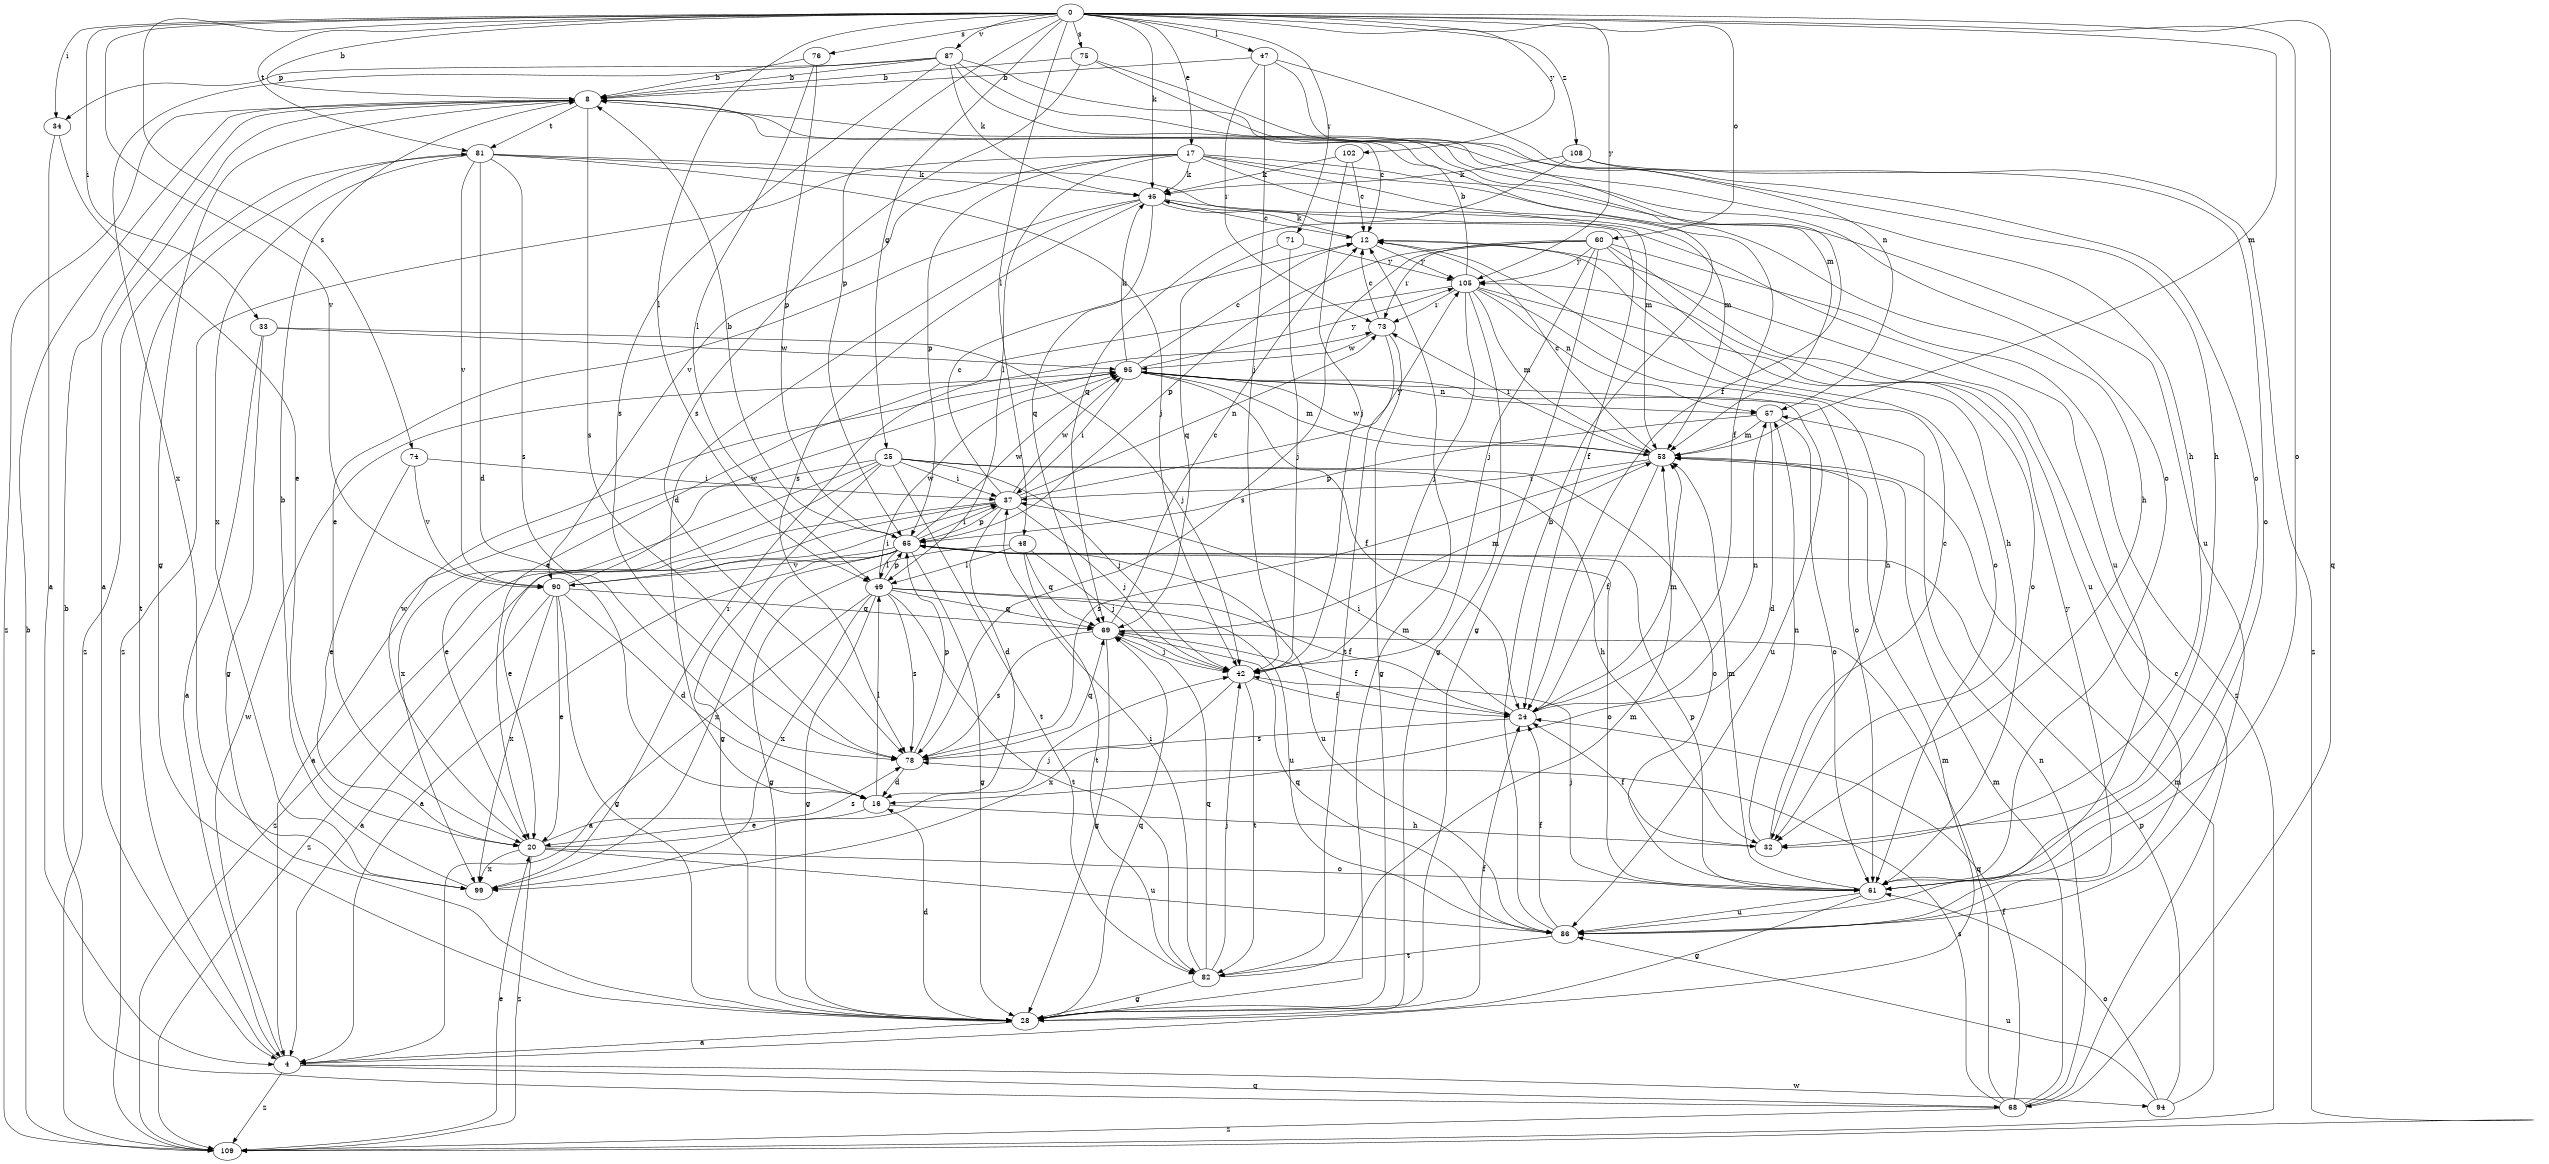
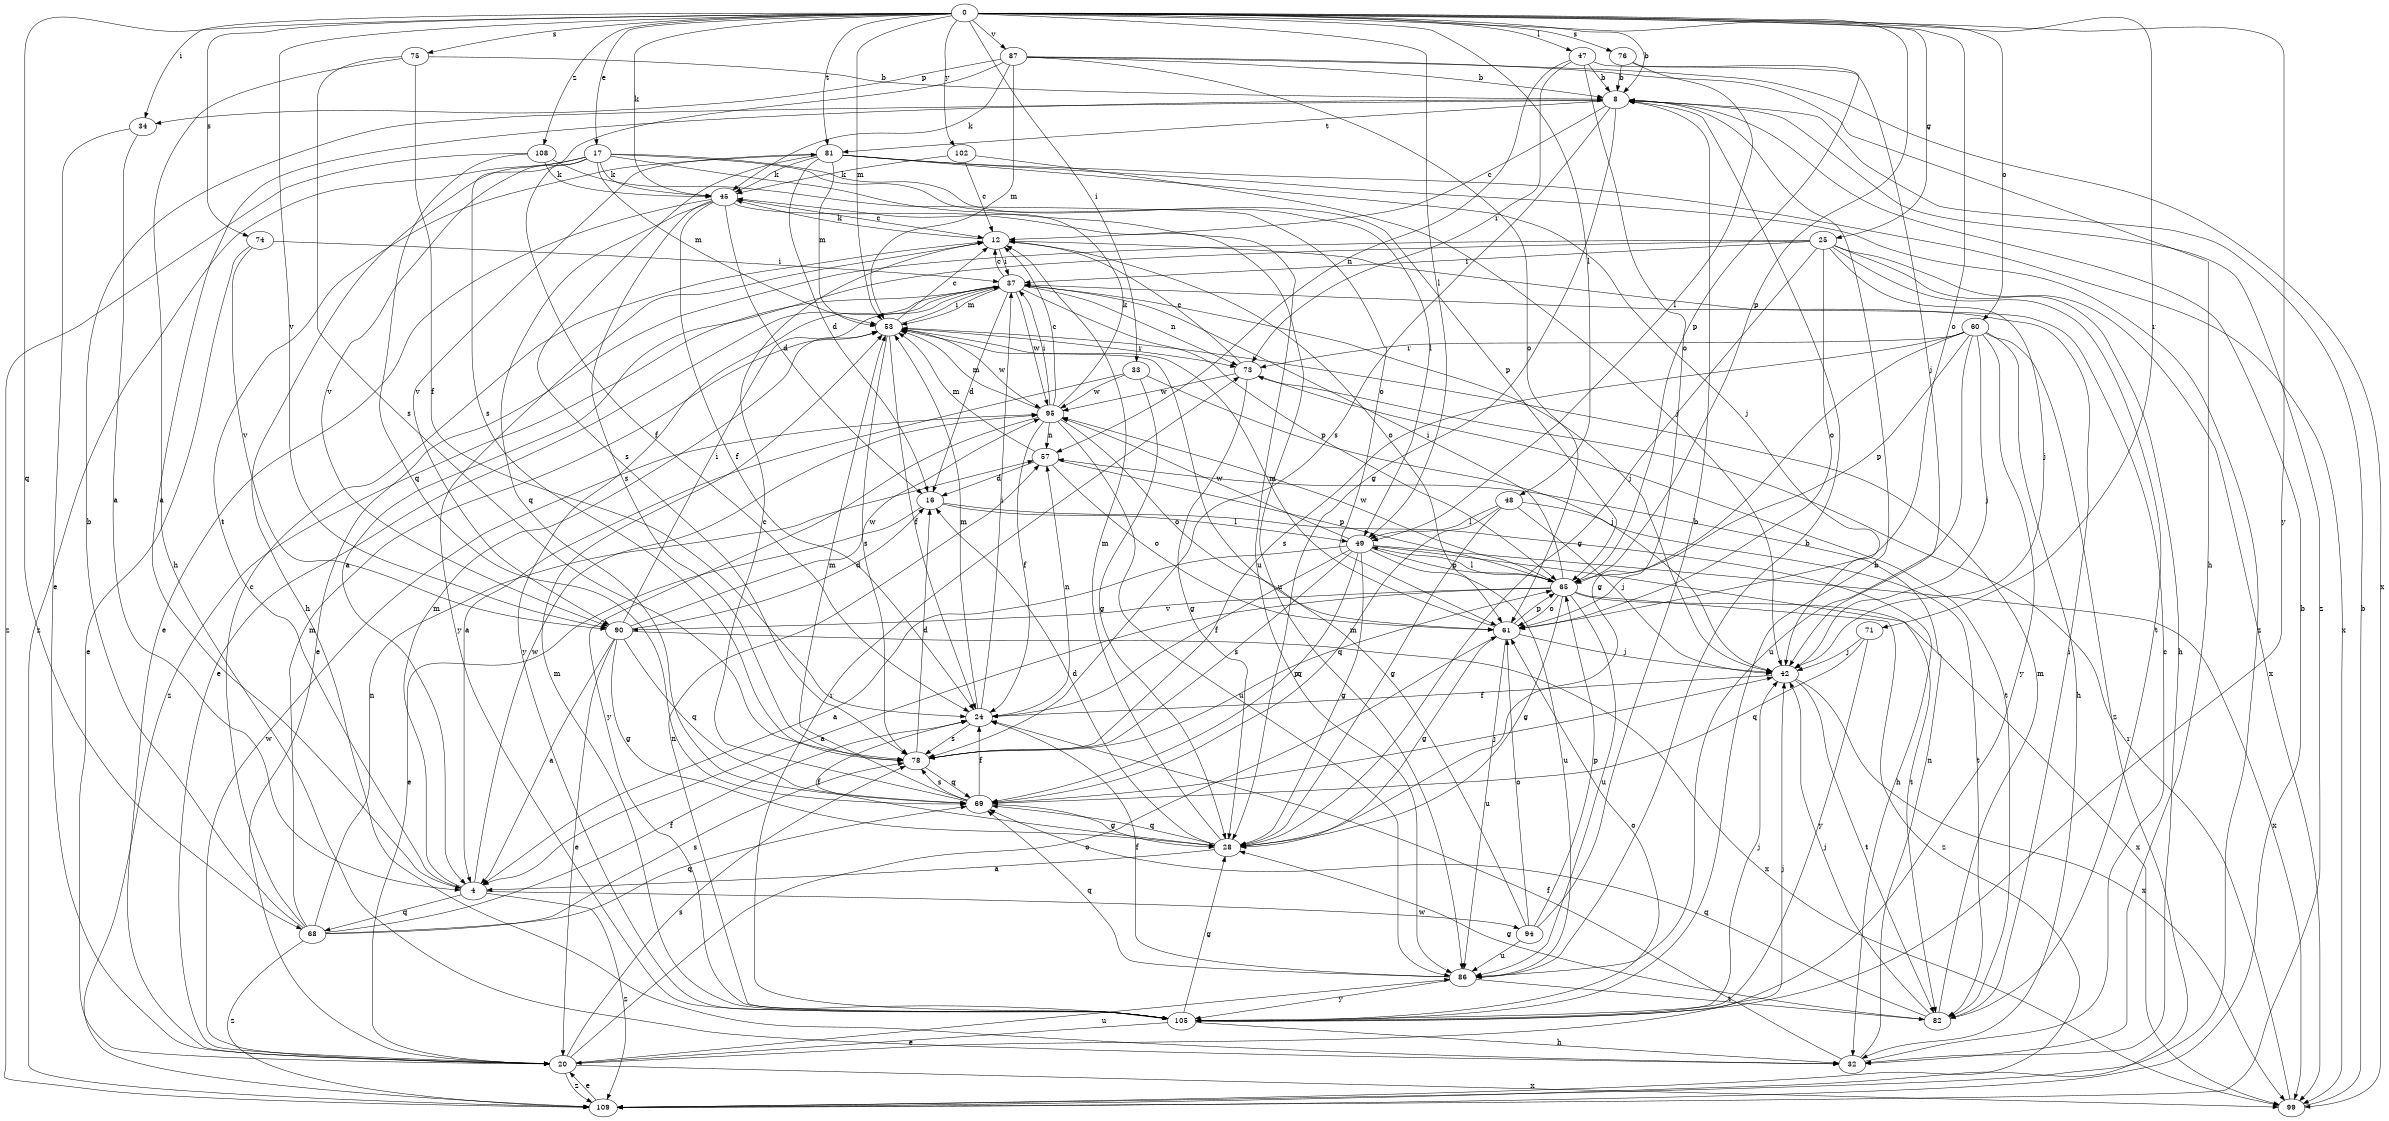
edge "12" -> "37": added, label "i"
edge "37" -> "53": added, label "m"
edge "65" -> "8": now "94" -> "8"
